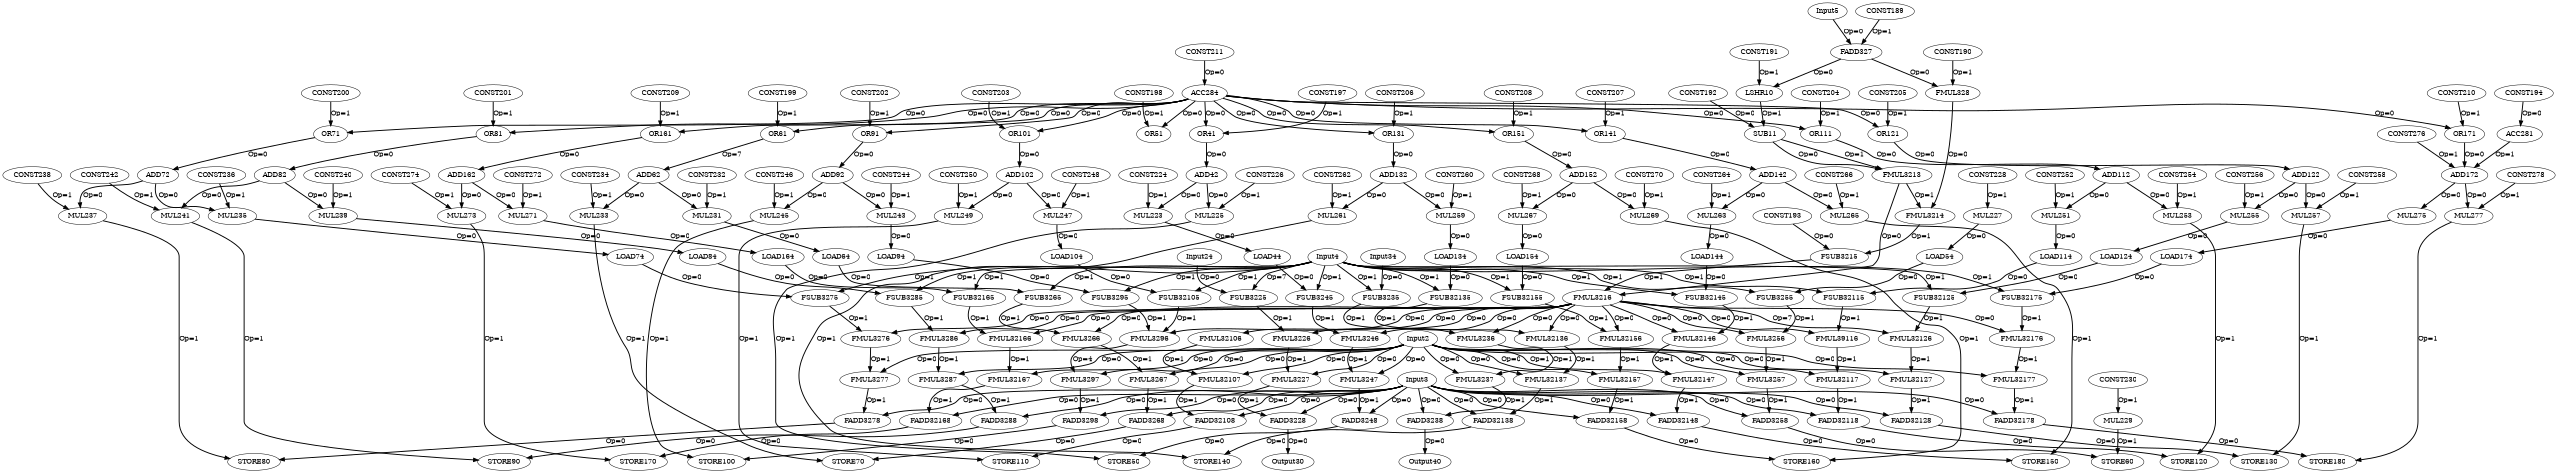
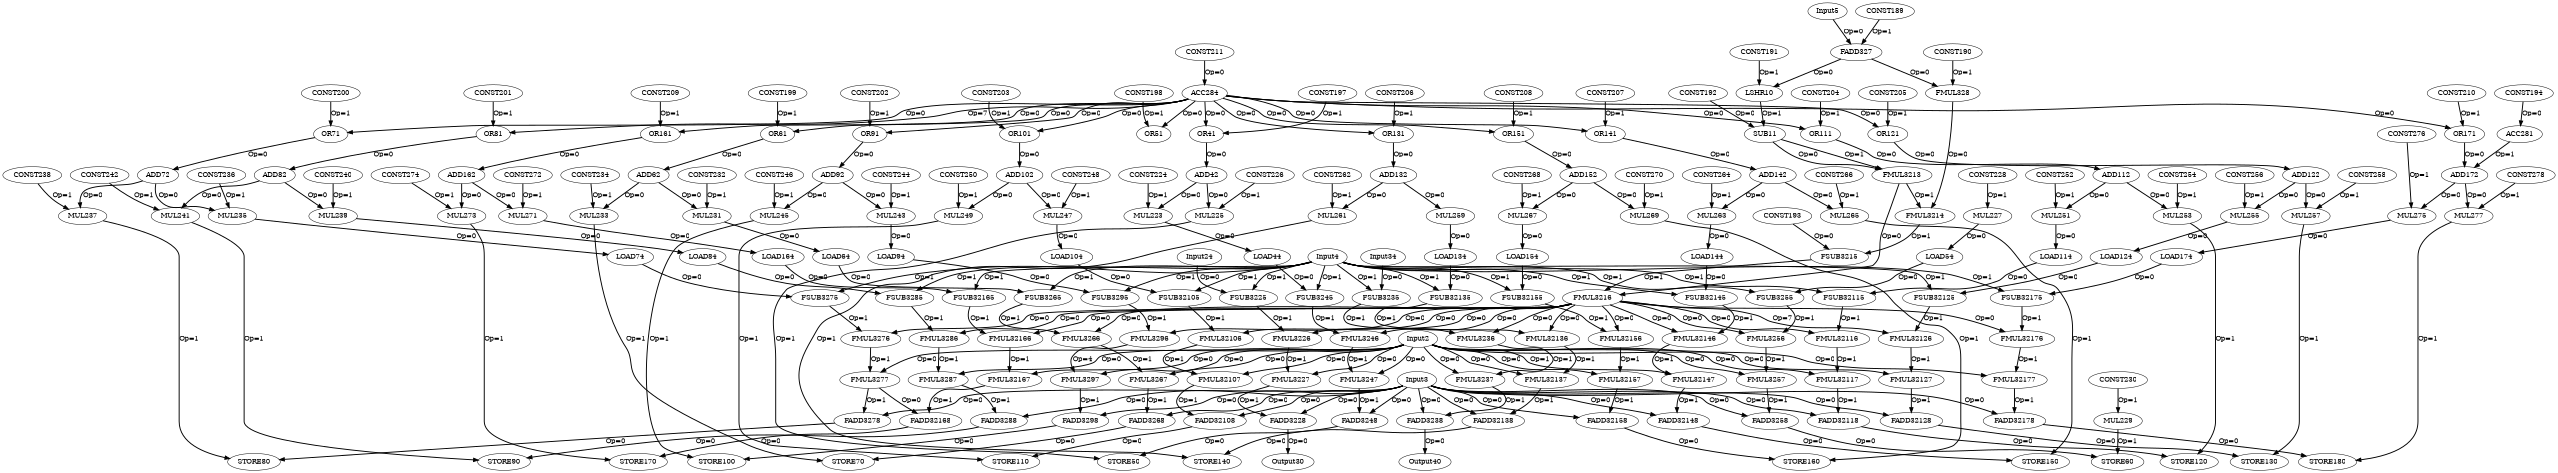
edge "ACC284" -> "OR81": label "Op=0" -> "Op=7"
edge "CONST276" -> "ADD172": now "CONST276" -> "MUL275"
edge "OR61" -> "ADD62": label "Op=7" -> "Op=0"
node "CONST260": removed
edge "Input4" -> "FSUB3225": label "Op=7" -> "Op=1"
edge "FSUB32105" -> "FMUL3296": now "FSUB32105" -> "FMUL32106"
node "FMUL39116": label "FMUL39116" -> "FMUL32116"
edge "Input3" -> "FADD32168": now "FMUL3277" -> "FADD32168"
